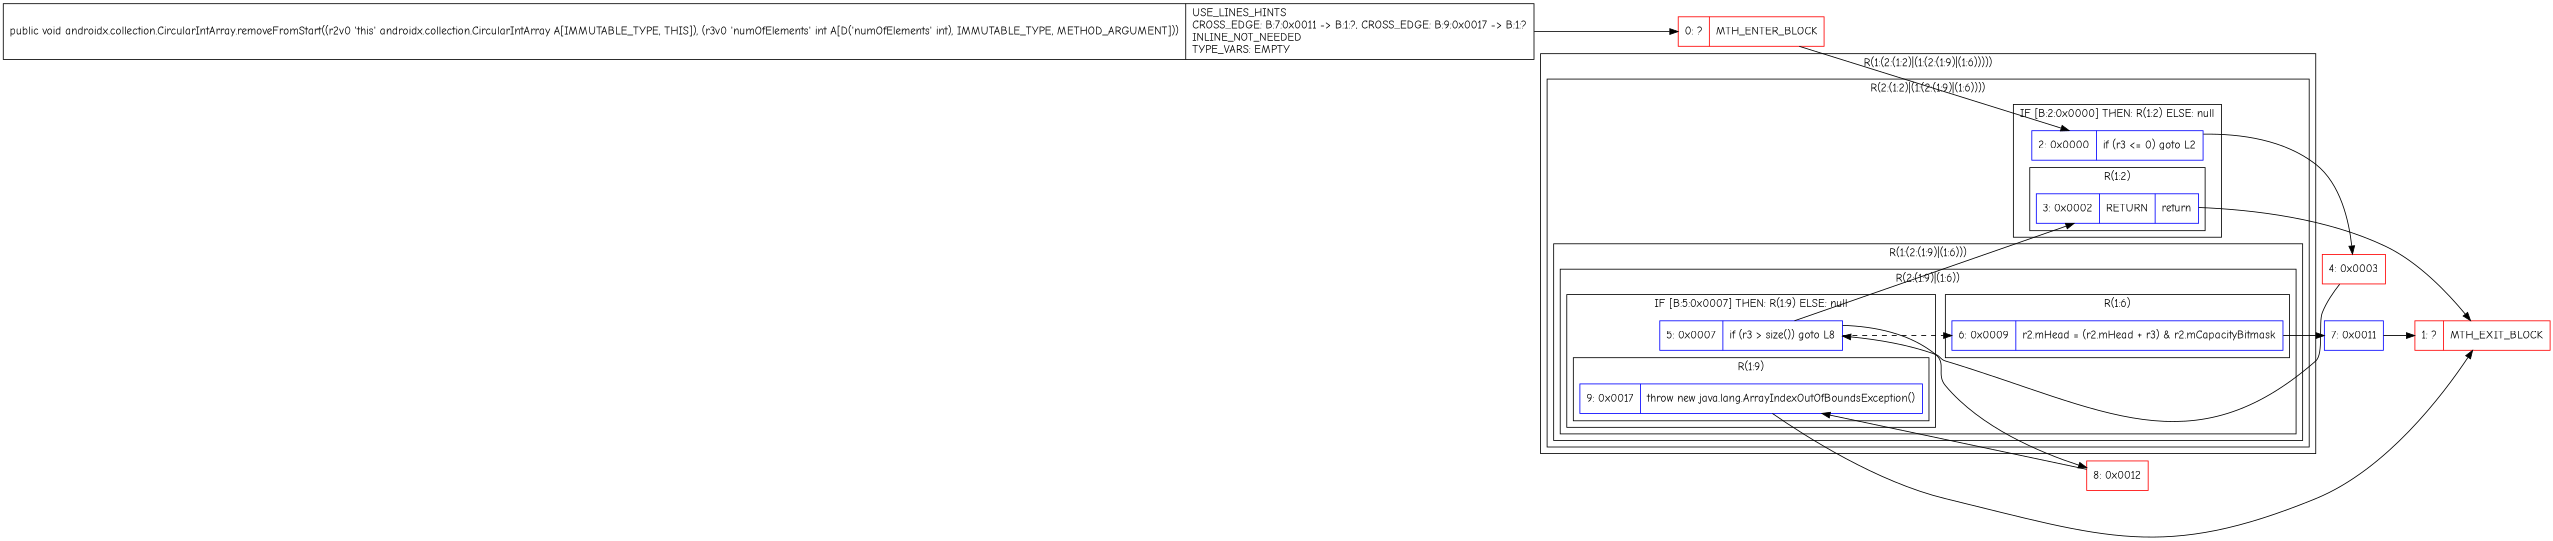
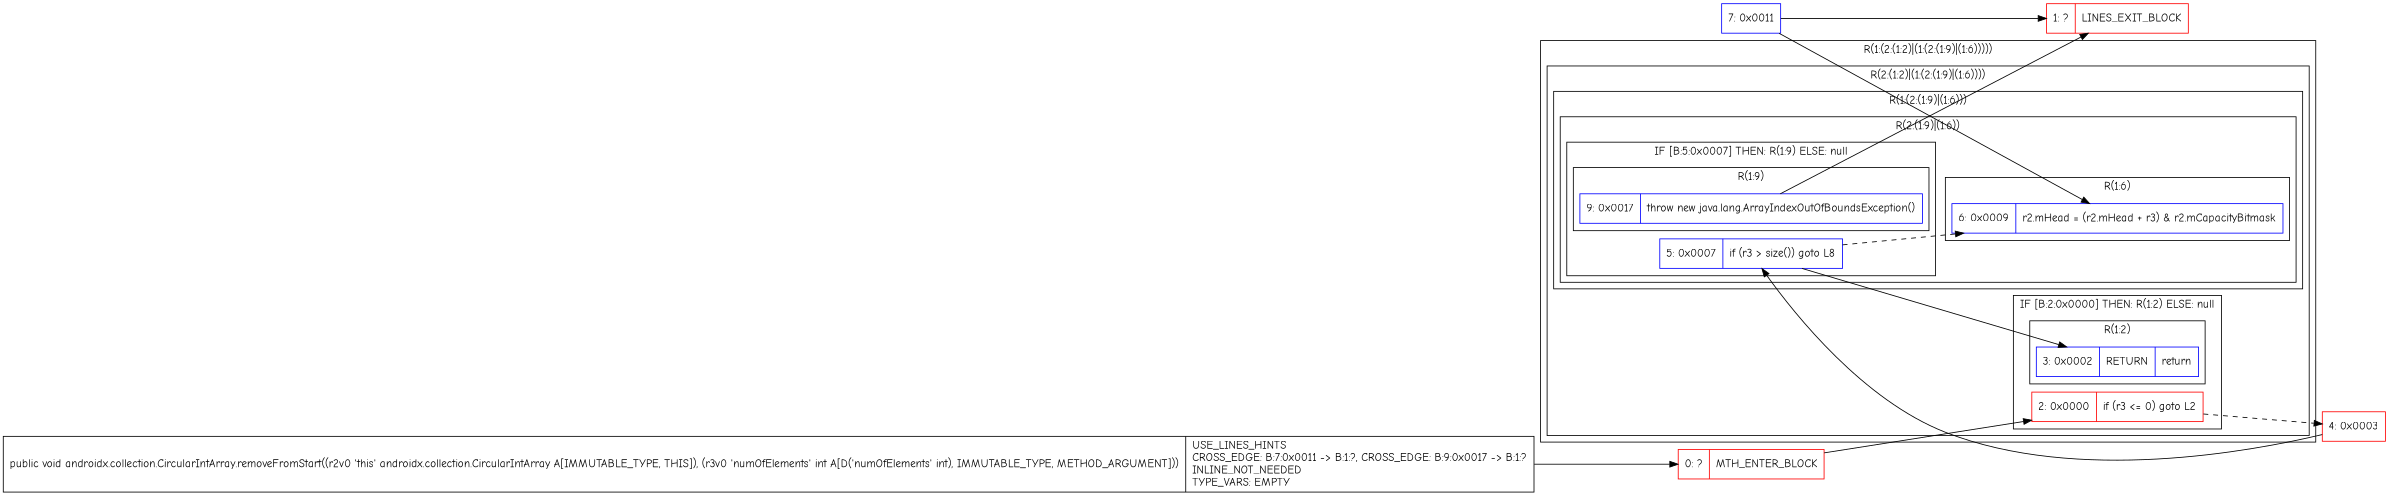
node "2: 0x0000": color blue -> red
edge "2: 0x0000" -> "4: 0x0003": style solid -> dashed
edge "3: 0x0002" -> "1: ?": removed
node "1: ?": text "MTH_EXIT_BLOCK" -> "LINES_EXIT_BLOCK"
edge "6: 0x0009" -> "7: 0x0011": reversed
node "8: 0x0012": removed
